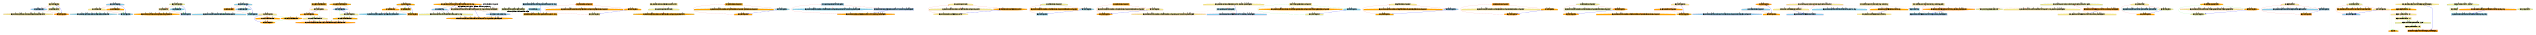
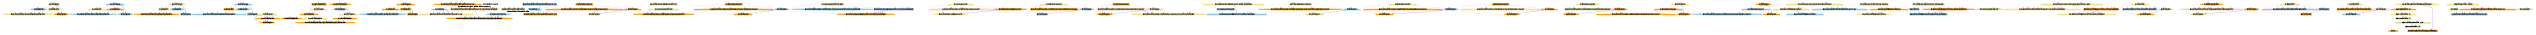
node "return Converter.ConvertToOrdinal(number, gender);": fillcolor skyblue -> khaki
